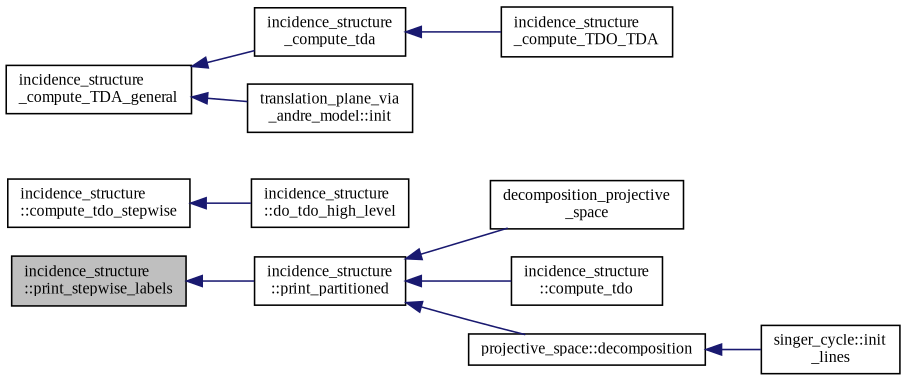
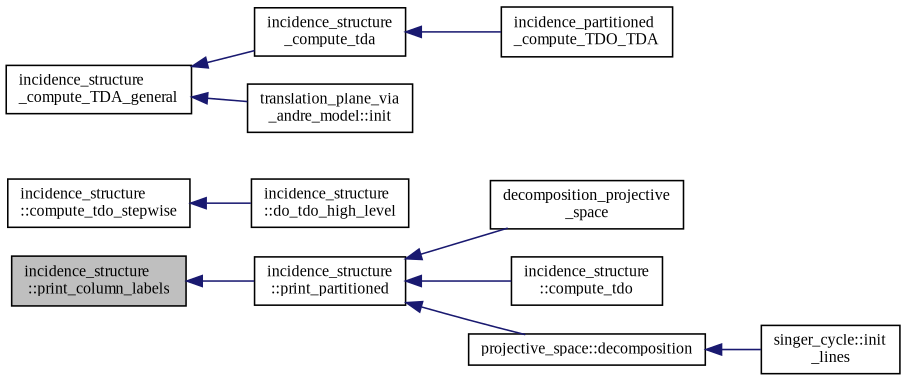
node "incidence_structure _compute_TDO_TDA": label "incidence_structure _compute_TDO_TDA" -> "incidence_partitioned _compute_TDO_TDA"
node "incidence_structure ::print_stepwise_labels": label "incidence_structure ::print_stepwise_labels" -> "incidence_structure ::print_column_labels"
